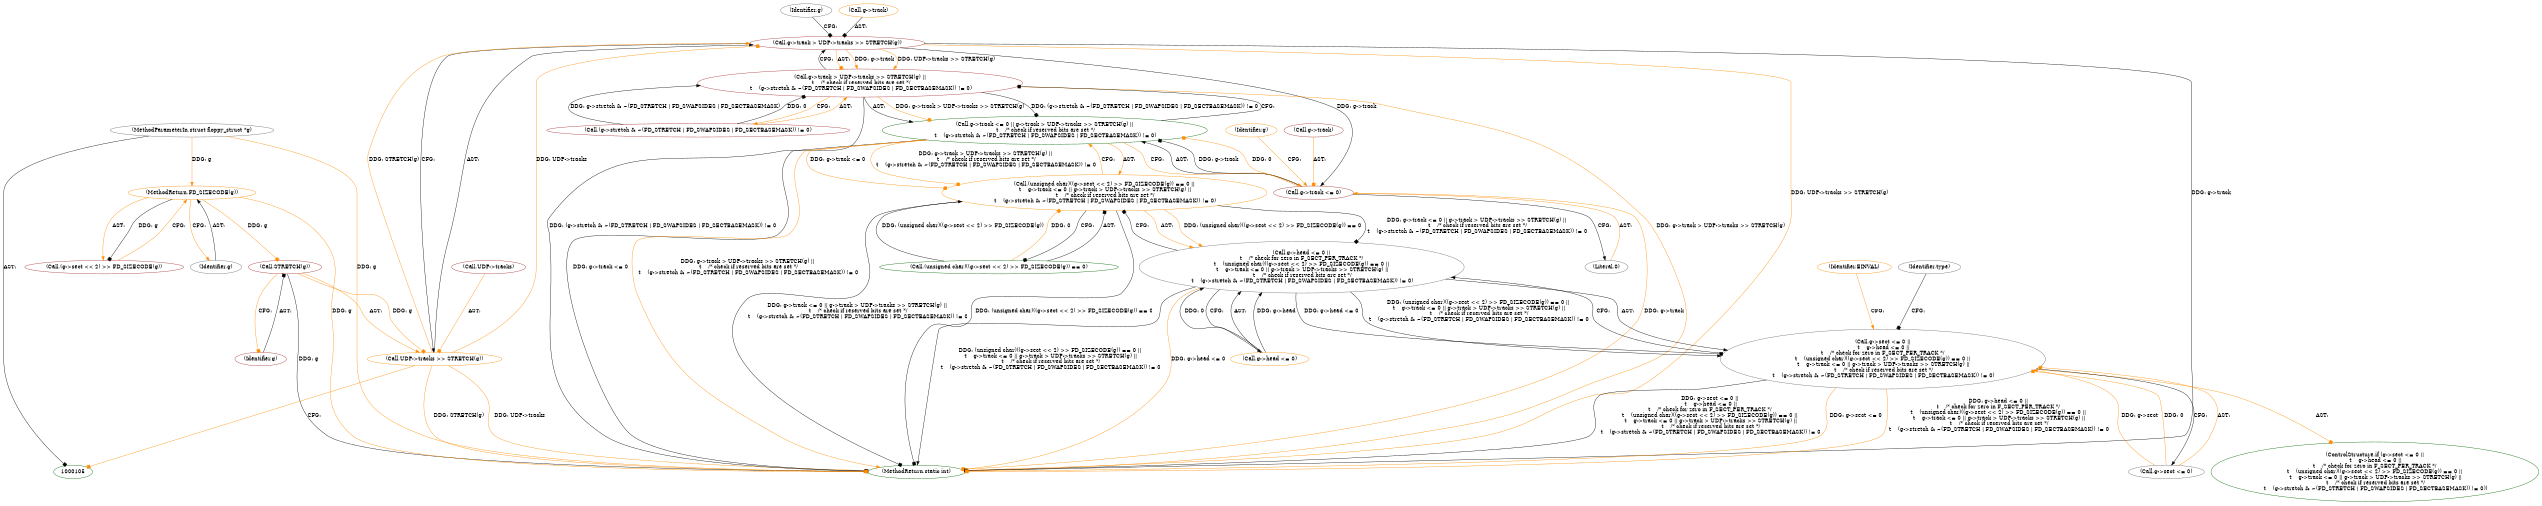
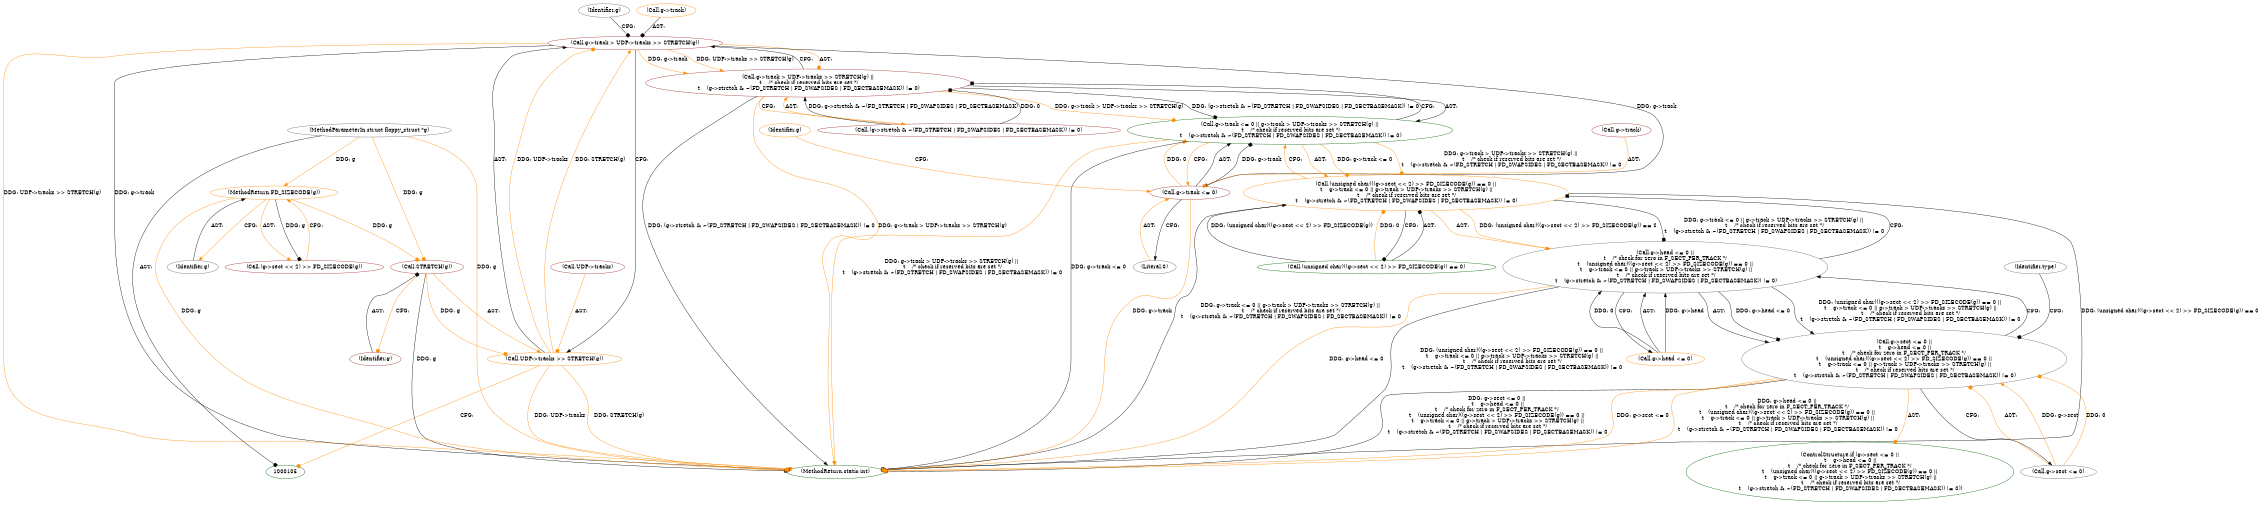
edge "(MethodParameterIn,struct floppy_struct *g)" -> "(Call,STRETCH(g))": added, label "DDG: g"
node "(Identifier,EINVAL)": removed
